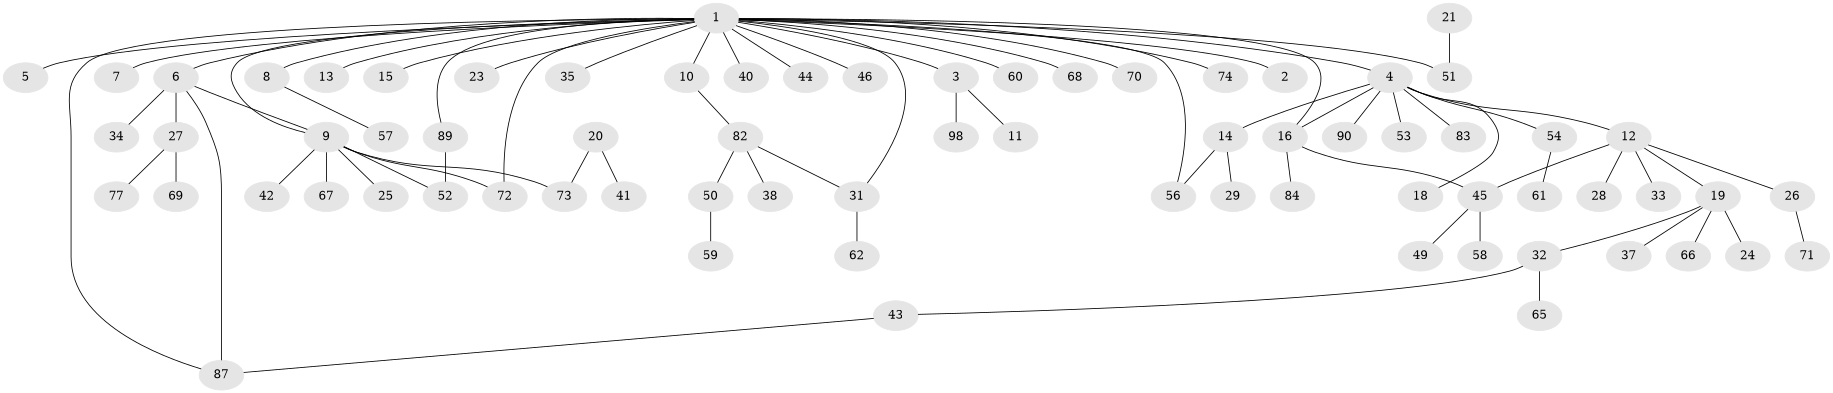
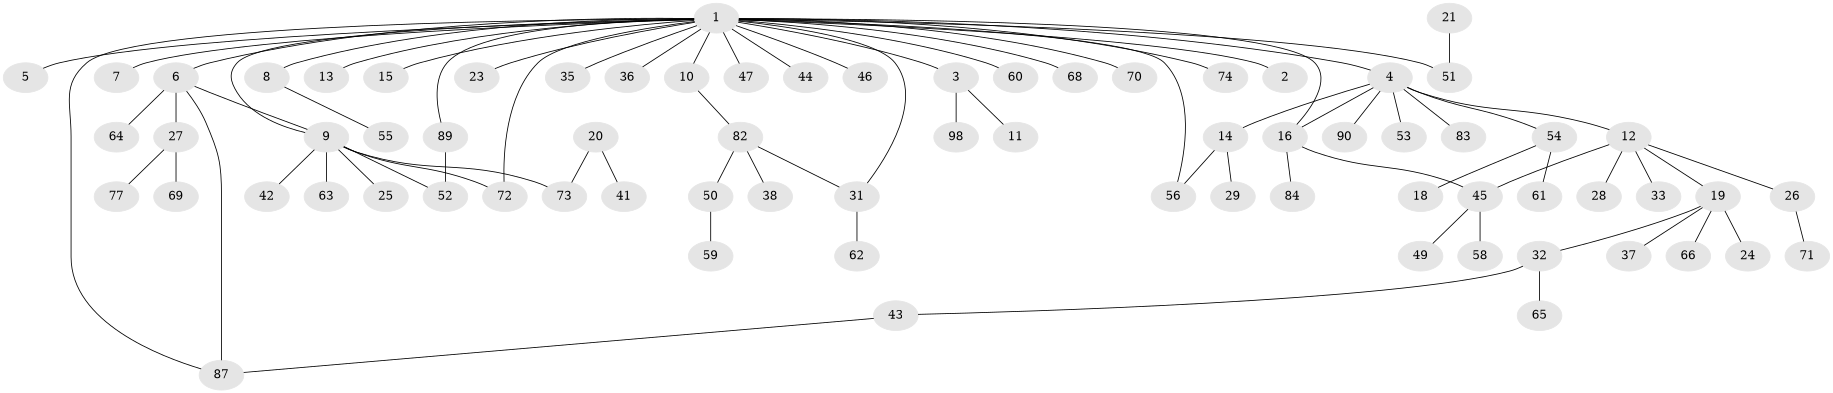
node "36": added
node "40": label "40" -> "47"
edge "4" -- "18": now "54" -- "18"
node "34": label "34" -> "64"
node "57": label "57" -> "55"
node "67": label "67" -> "63"
